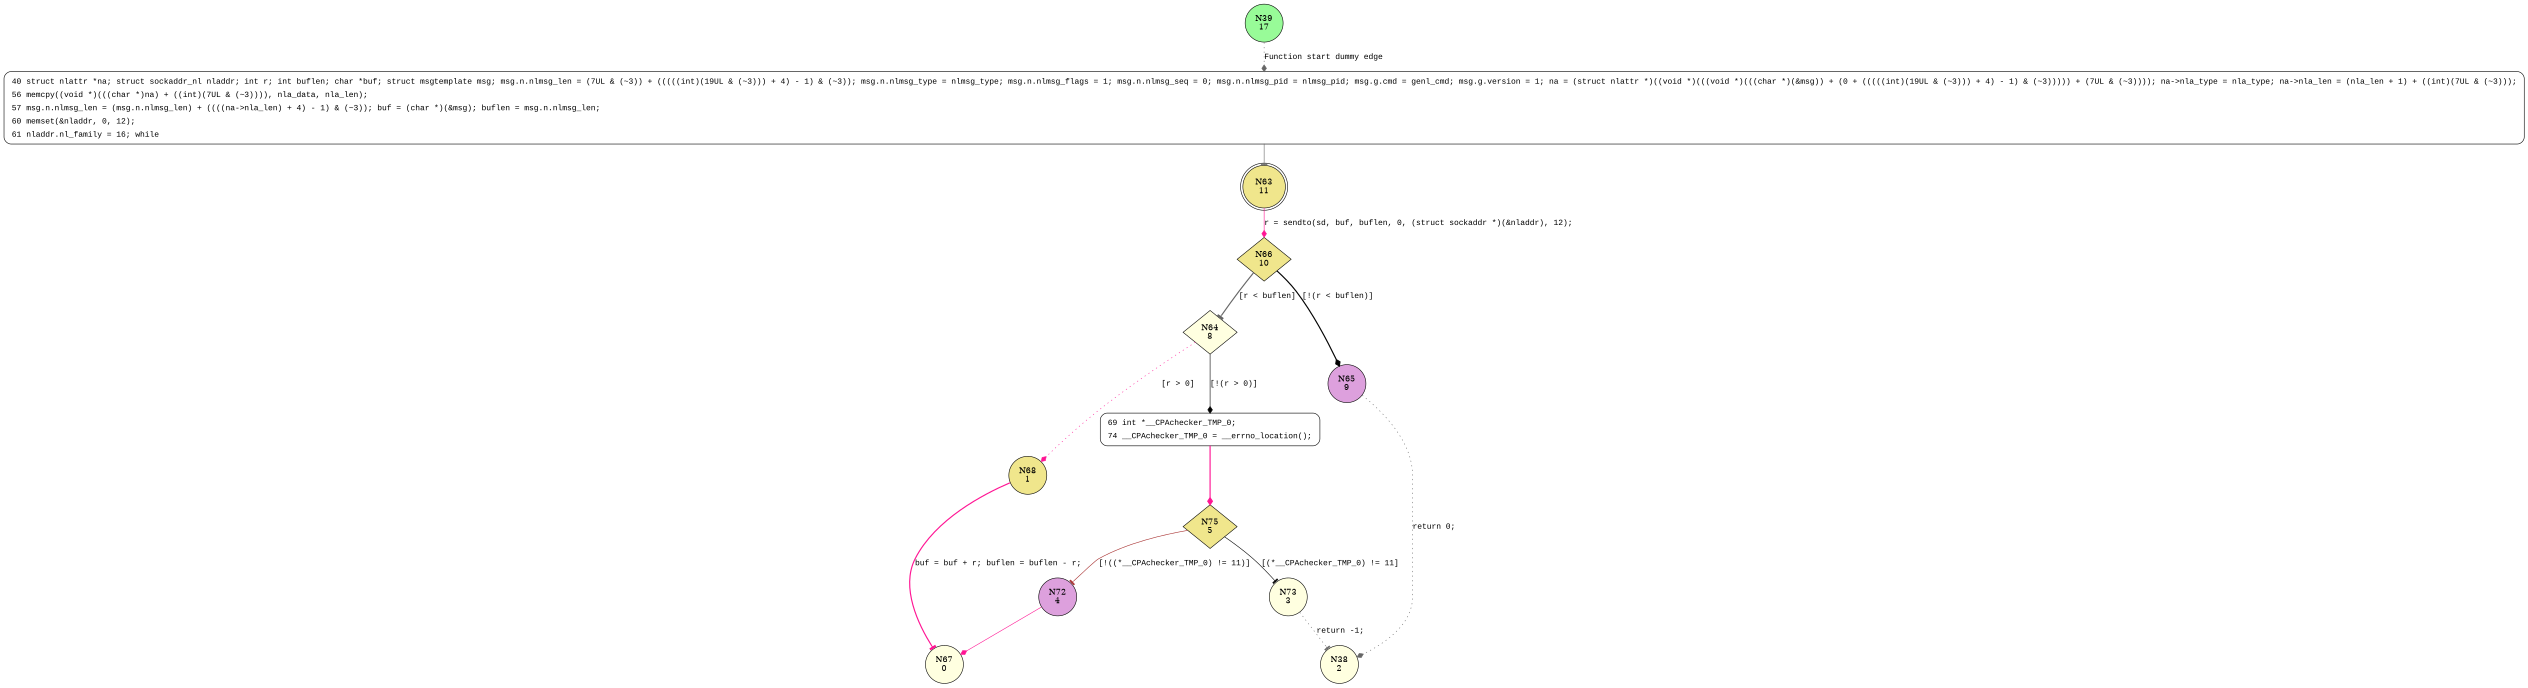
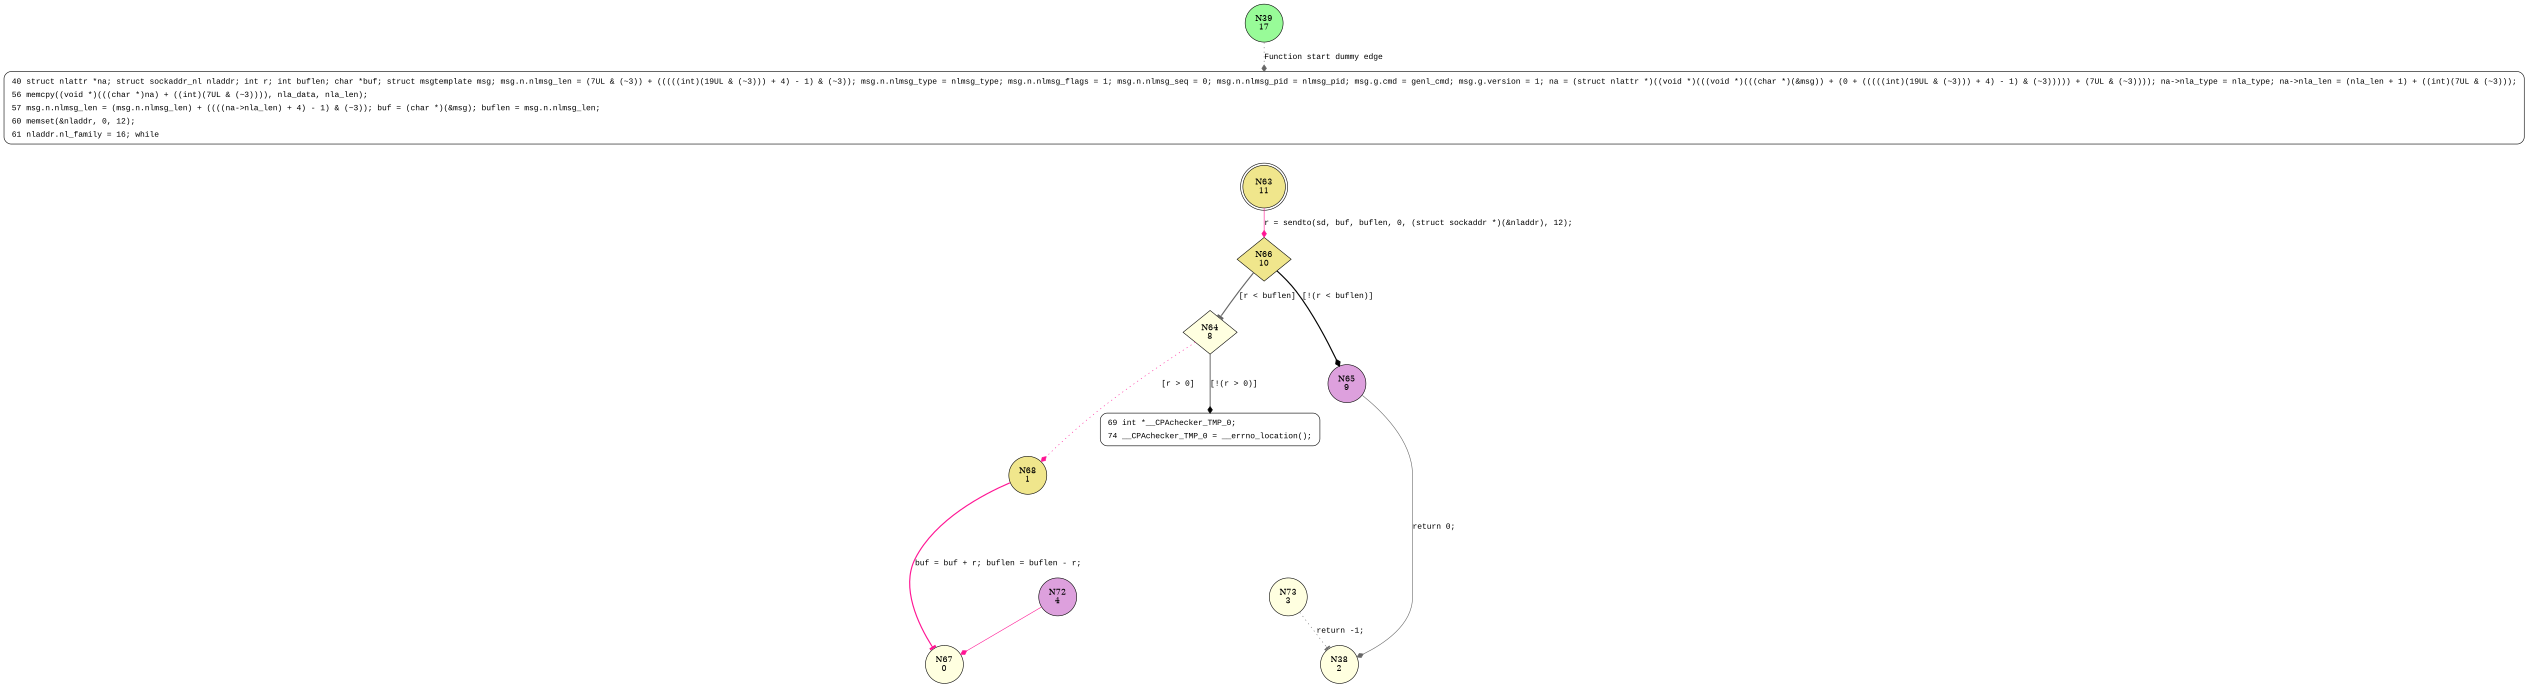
edge "40" -> "N63 11": removed
node "N75 5": removed
edge "N65 9" -> "N38 2": style dotted -> solid
